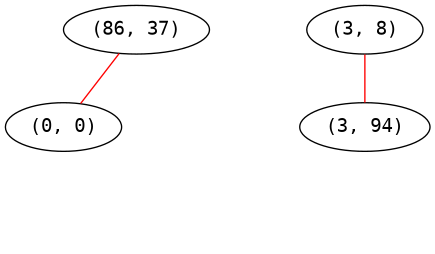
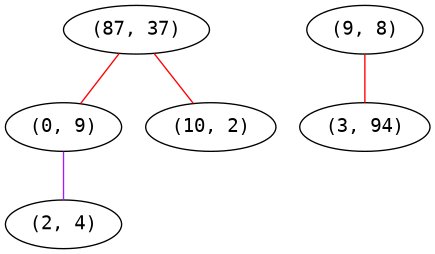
node "(86, 37)": label "(86, 37)" -> "(87, 37)"
node "(3, 8)": label "(3, 8)" -> "(9, 8)"
node "(0, 0)": label "(0, 0)" -> "(0, 9)"
node "(10, 2)": added
node "(2, 4)": added
